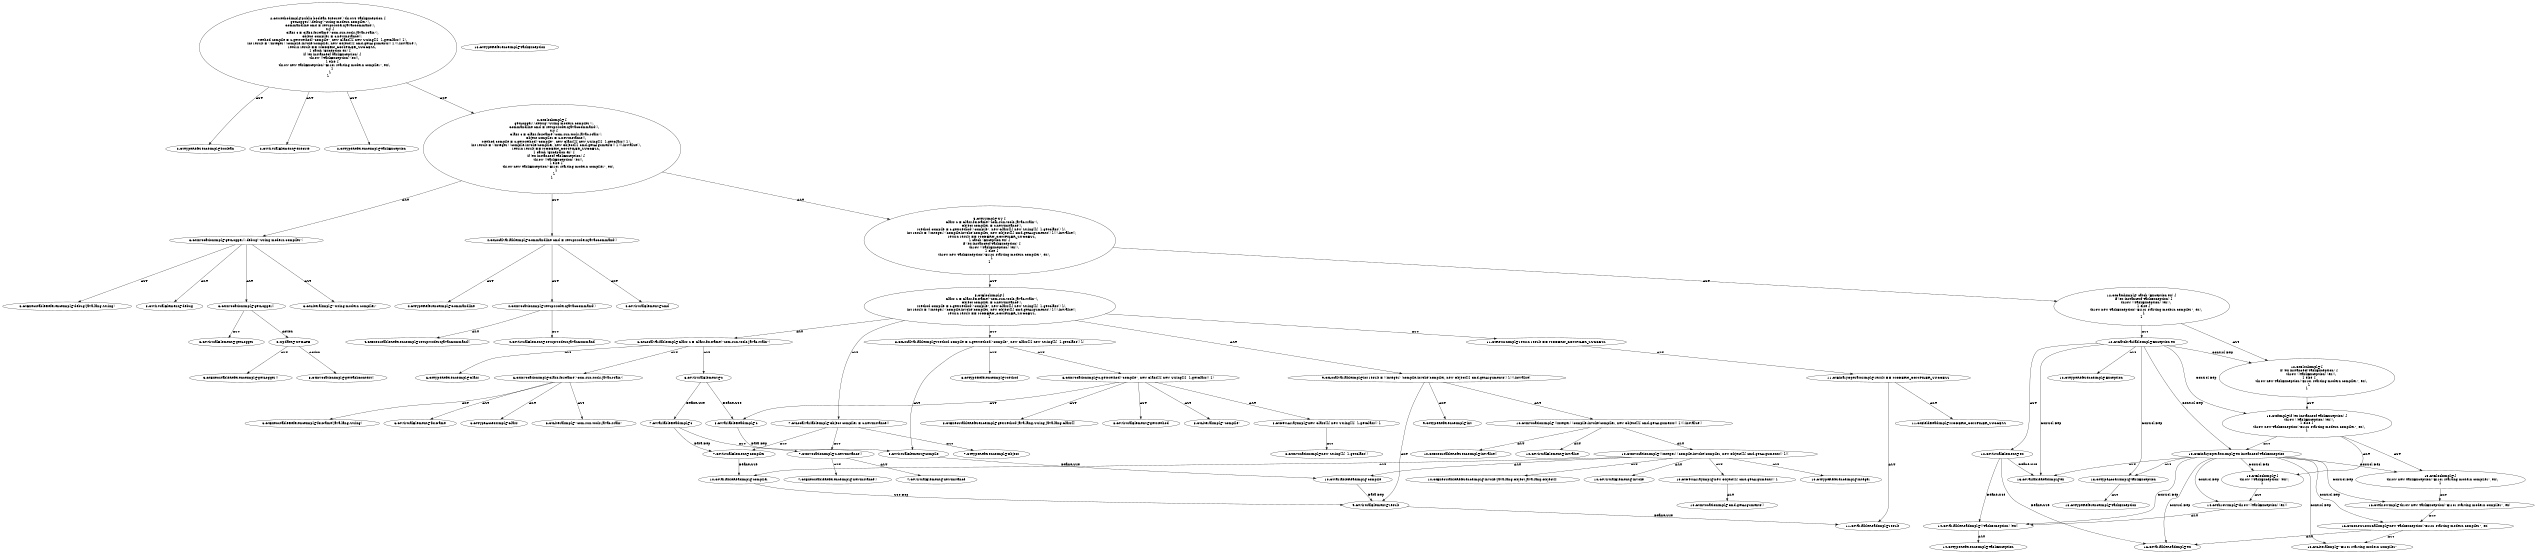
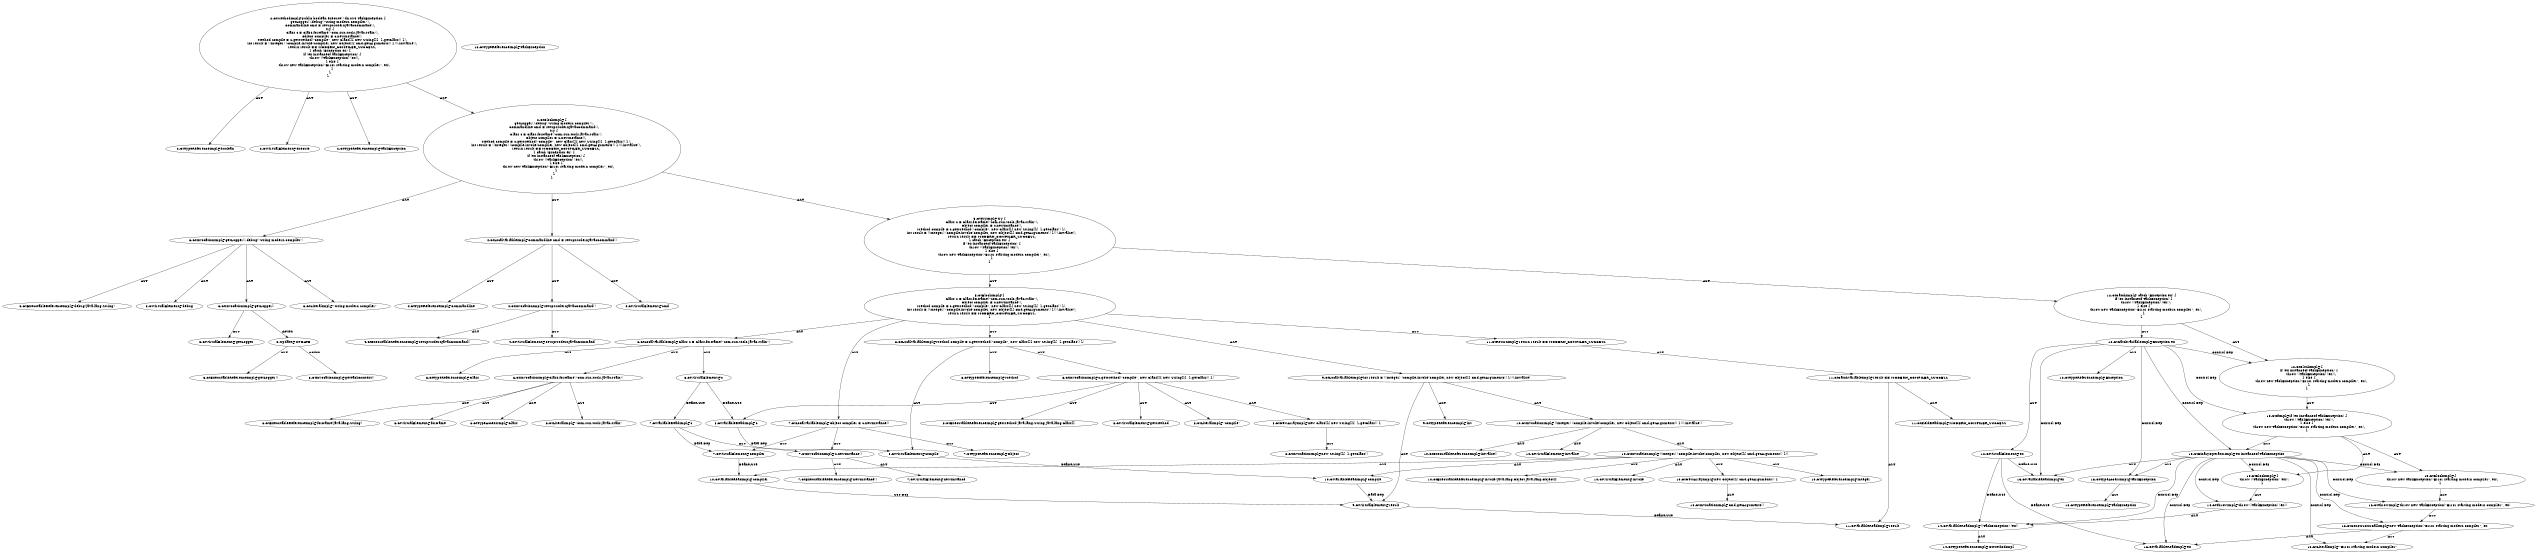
node "11:CtBinaryOperatorImpl@result == MODERN_COMPILER_SUCCESS": label "11:CtBinaryOperatorImpl@result == MODERN_COMPILER_SUCCESS" -> "11:CtCatchVariableImpl@result == MODERN_COMPILER_SUCCESS"
node "14:CtTypeReferenceImpl@TaskException": label "14:CtTypeReferenceImpl@TaskException" -> "14:CtTypeReferenceImpl@CtMethodImpl"
